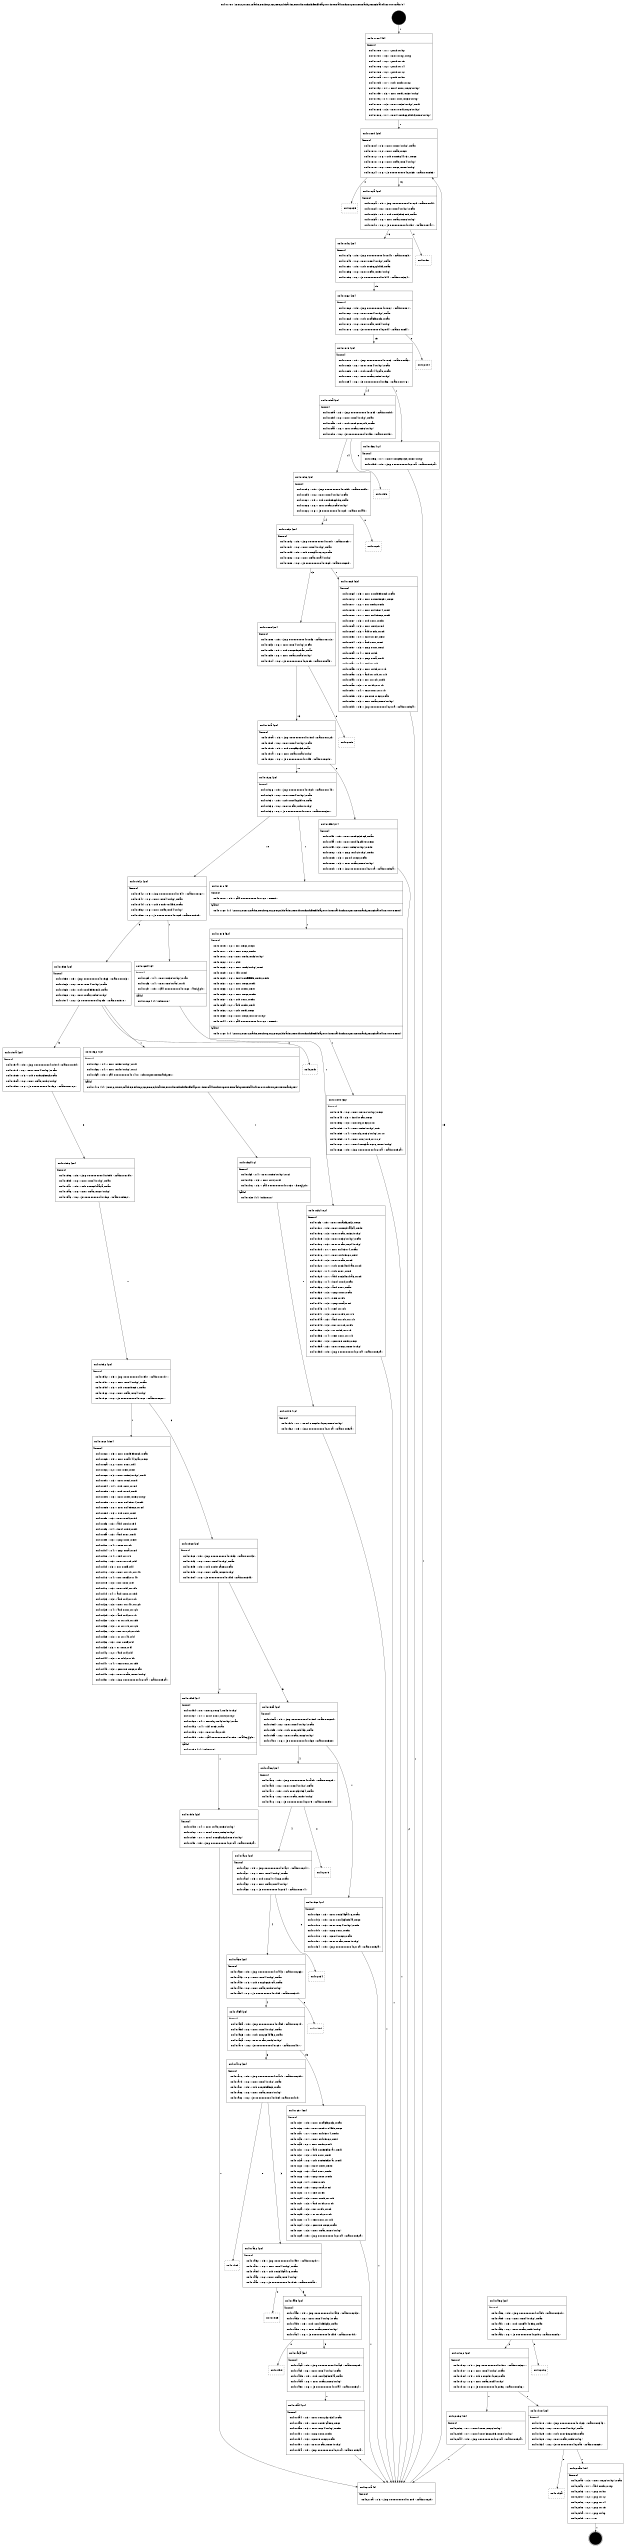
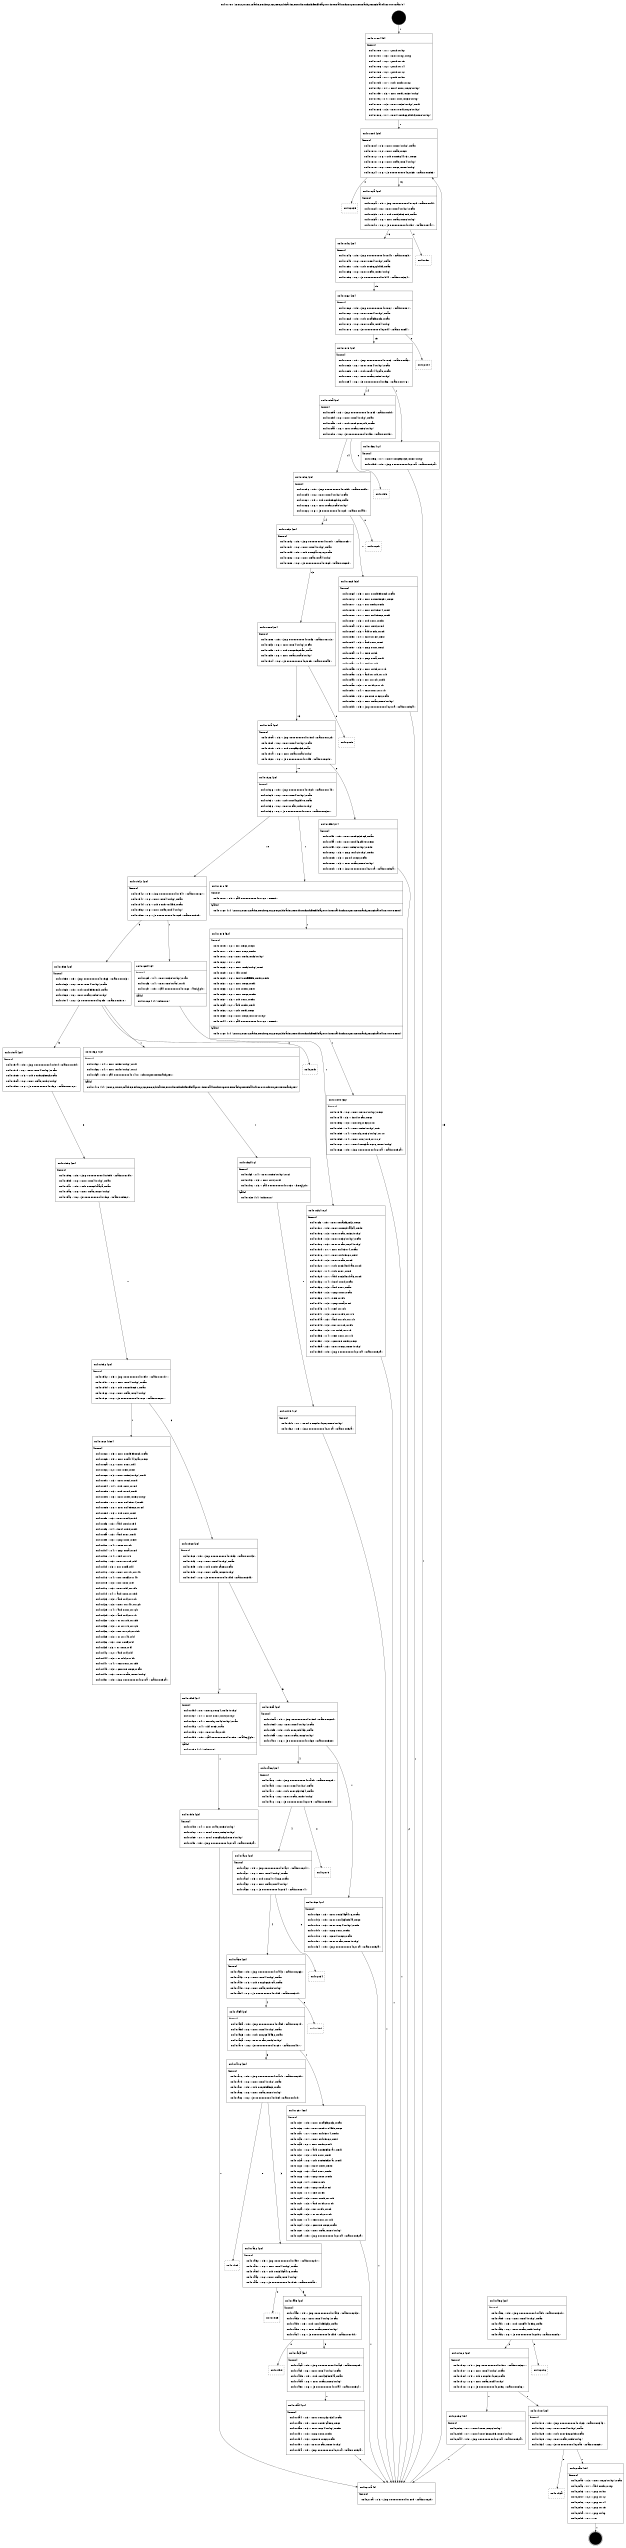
edge "0x4018d2 [28]" -> "0x401e6d [83]": now "0x4018b6 [28]" -> "0x401e6d [83]"
edge "0x401a5a [28]" -> "0x401c97 [88]": label " 15" -> " 1"
